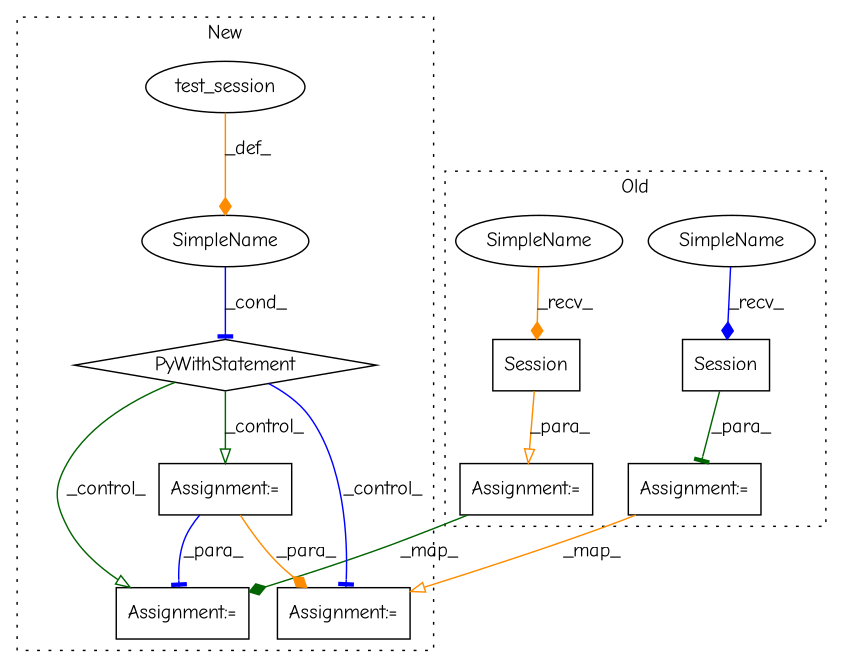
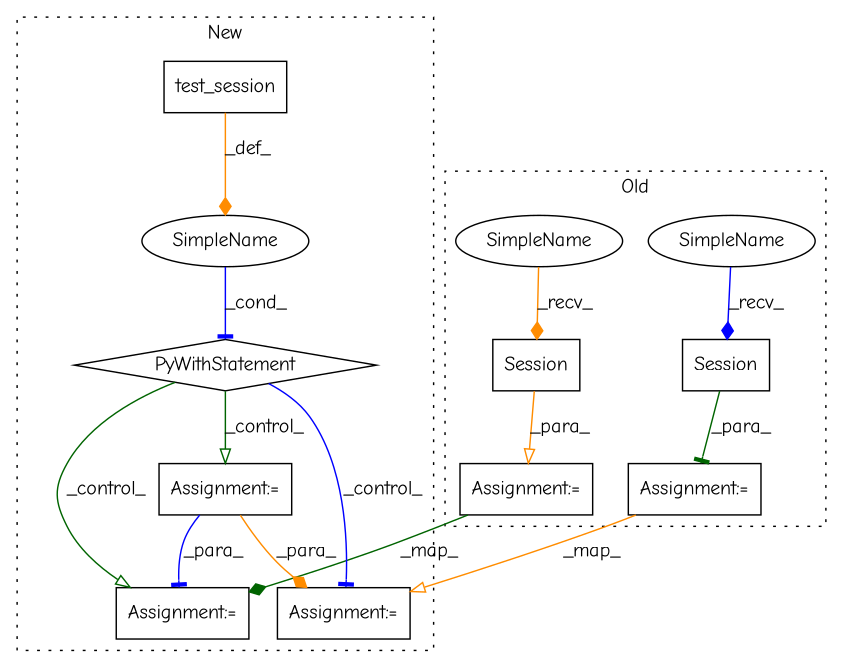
node "test_session": shape ellipse -> box
